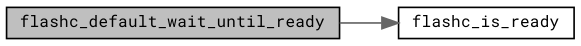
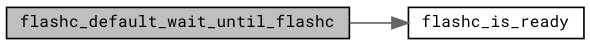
node "flashc_default_wait_until_ready": label "flashc_default_wait_until_ready" -> "flashc_default_wait_until_flashc"
